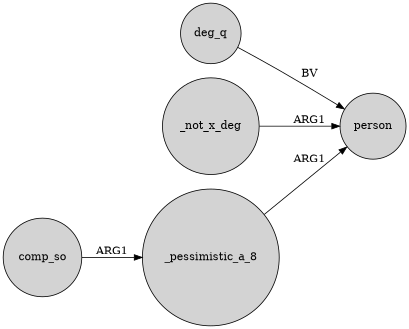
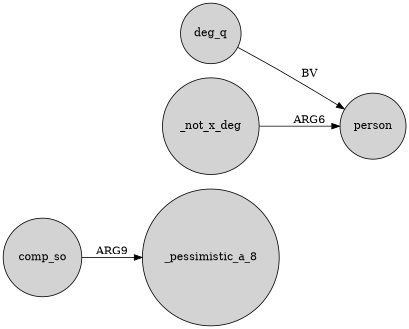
edge "_not_x_deg" -> "person": label "ARG1" -> "ARG6"
edge "_pessimistic_a_8" -> "person": removed, label "ARG1"
edge "comp_so" -> "_pessimistic_a_8": label "ARG1" -> "ARG9"
